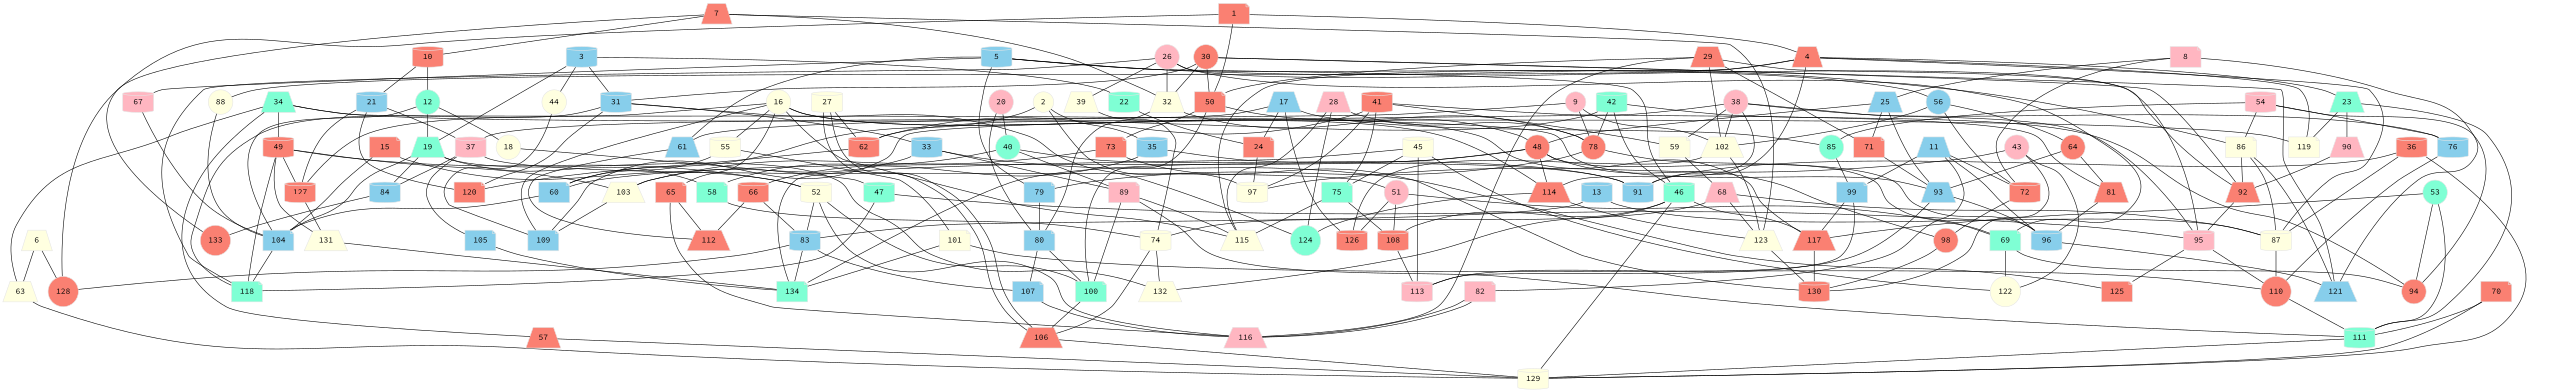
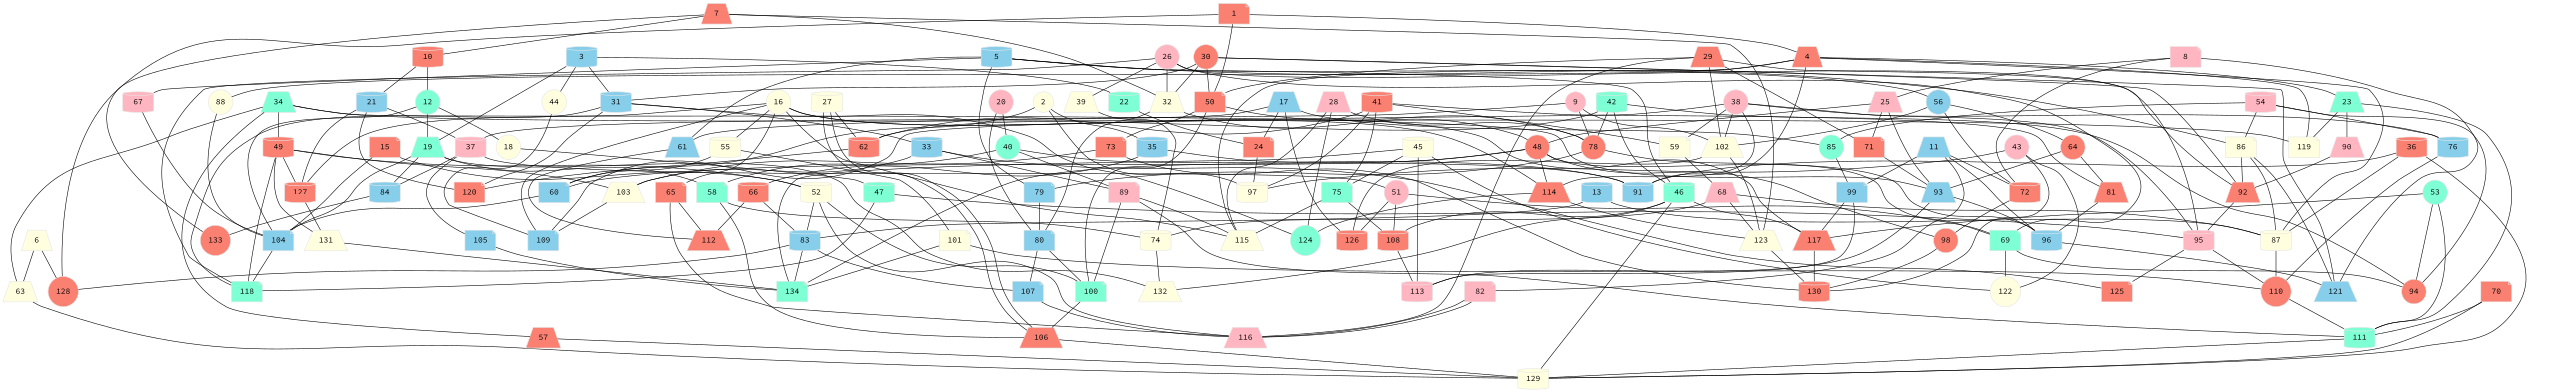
node "25": fillcolor skyblue -> lightpink
edge "74" -- "106": now "58" -- "106"
